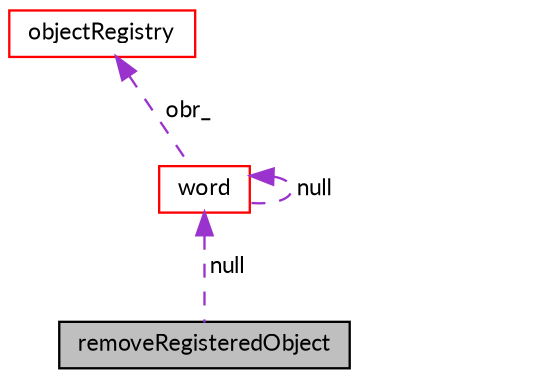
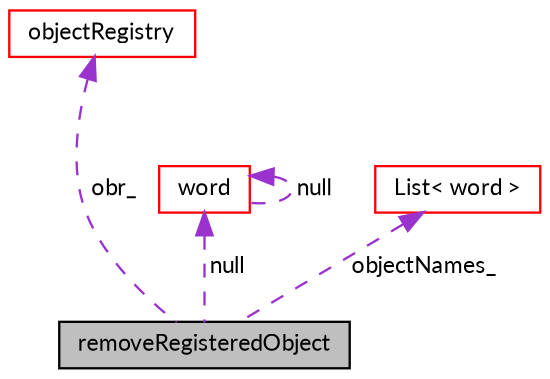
edge "word" -> "objectRegistry": now "removeRegisteredObject" -> "objectRegistry"
node "List< word >": added
